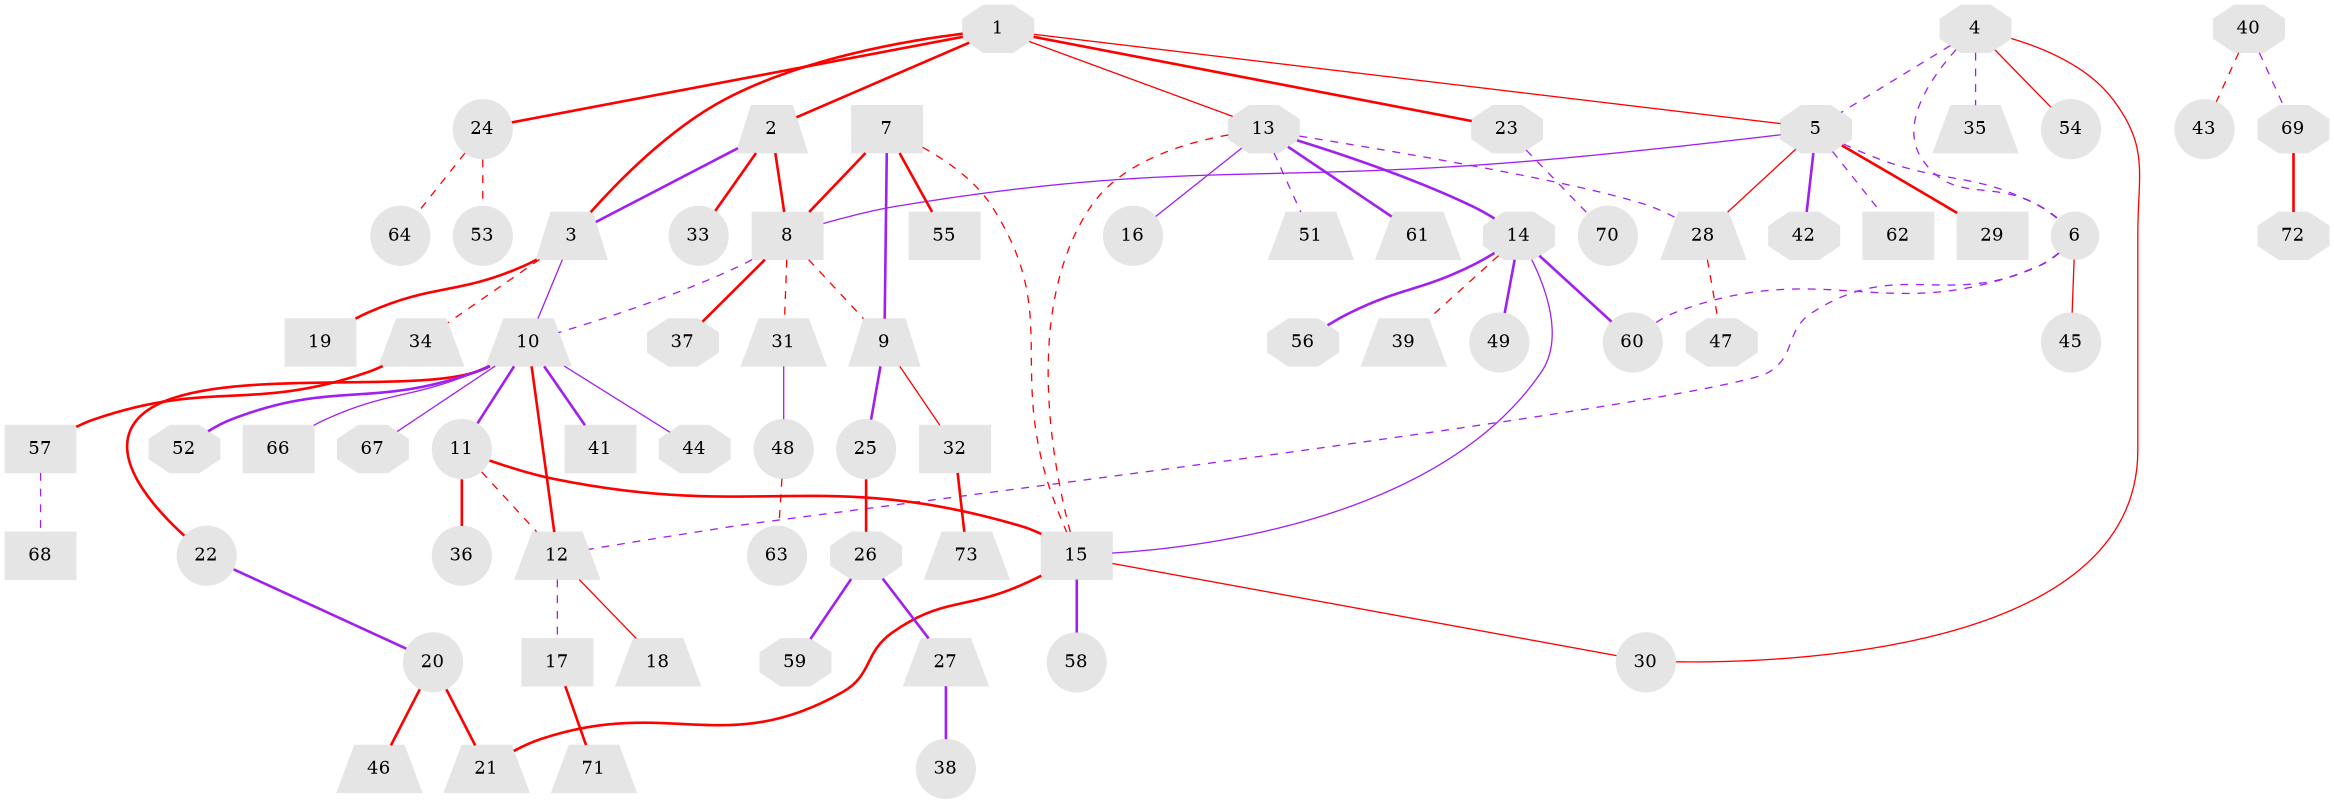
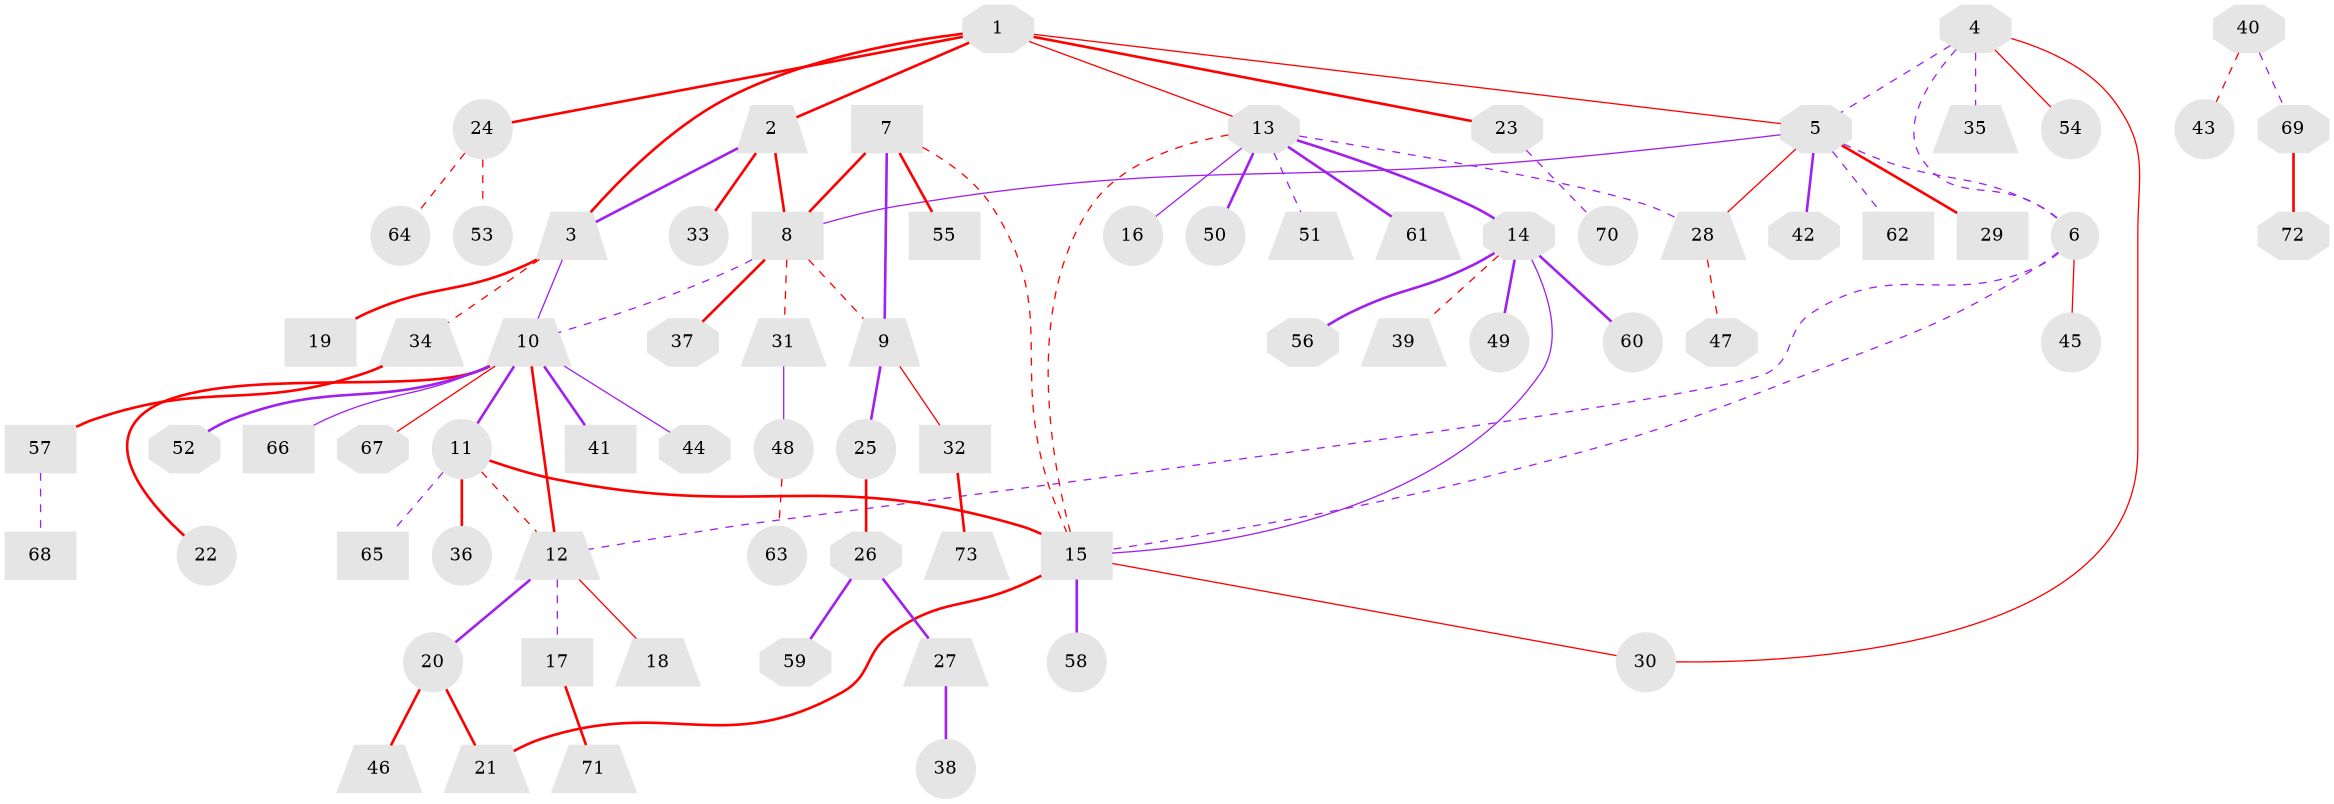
node "50": added
edge "6" -- "60": now "6" -- "15"
edge "10" -- "67": color purple -> red
node "65": added
edge "22" -- "20": now "12" -- "20"
